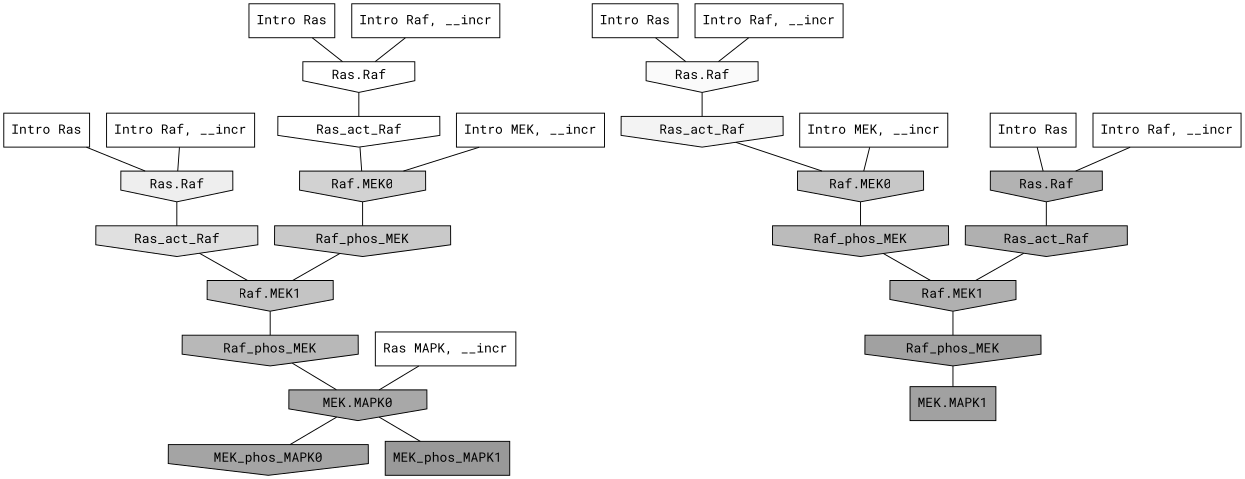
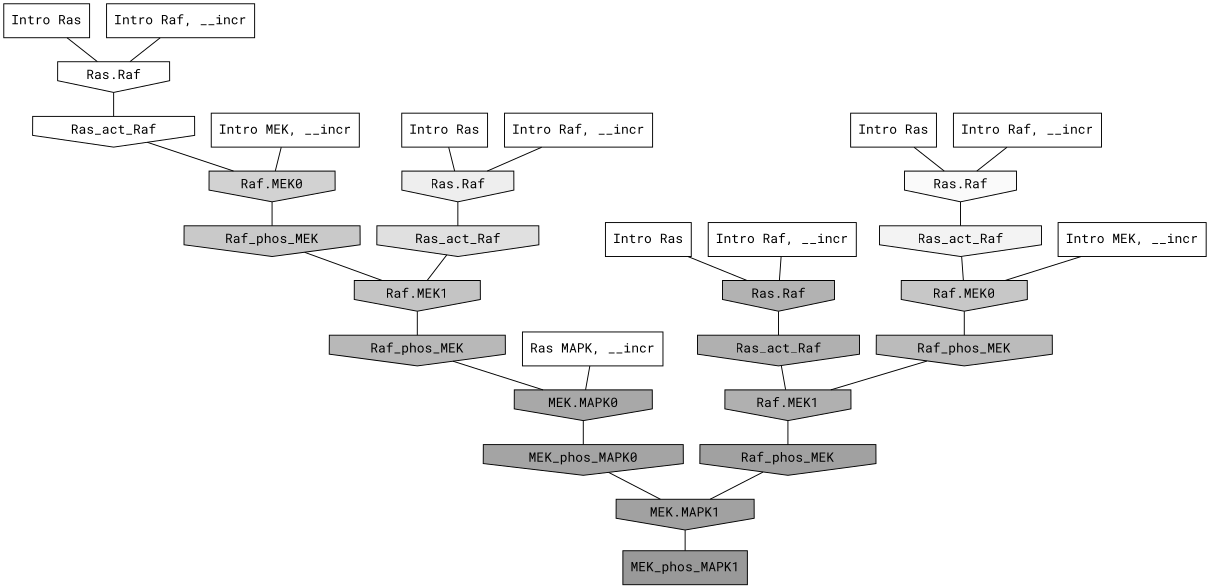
node "MEK.MAPK1": shape box -> invhouse
edge "MEK.MAPK0" -- "MEK_phos_MAPK1": now "MEK.MAPK1" -- "MEK_phos_MAPK1"
edge "MEK_phos_MAPK0" -- "MEK.MAPK1": added
